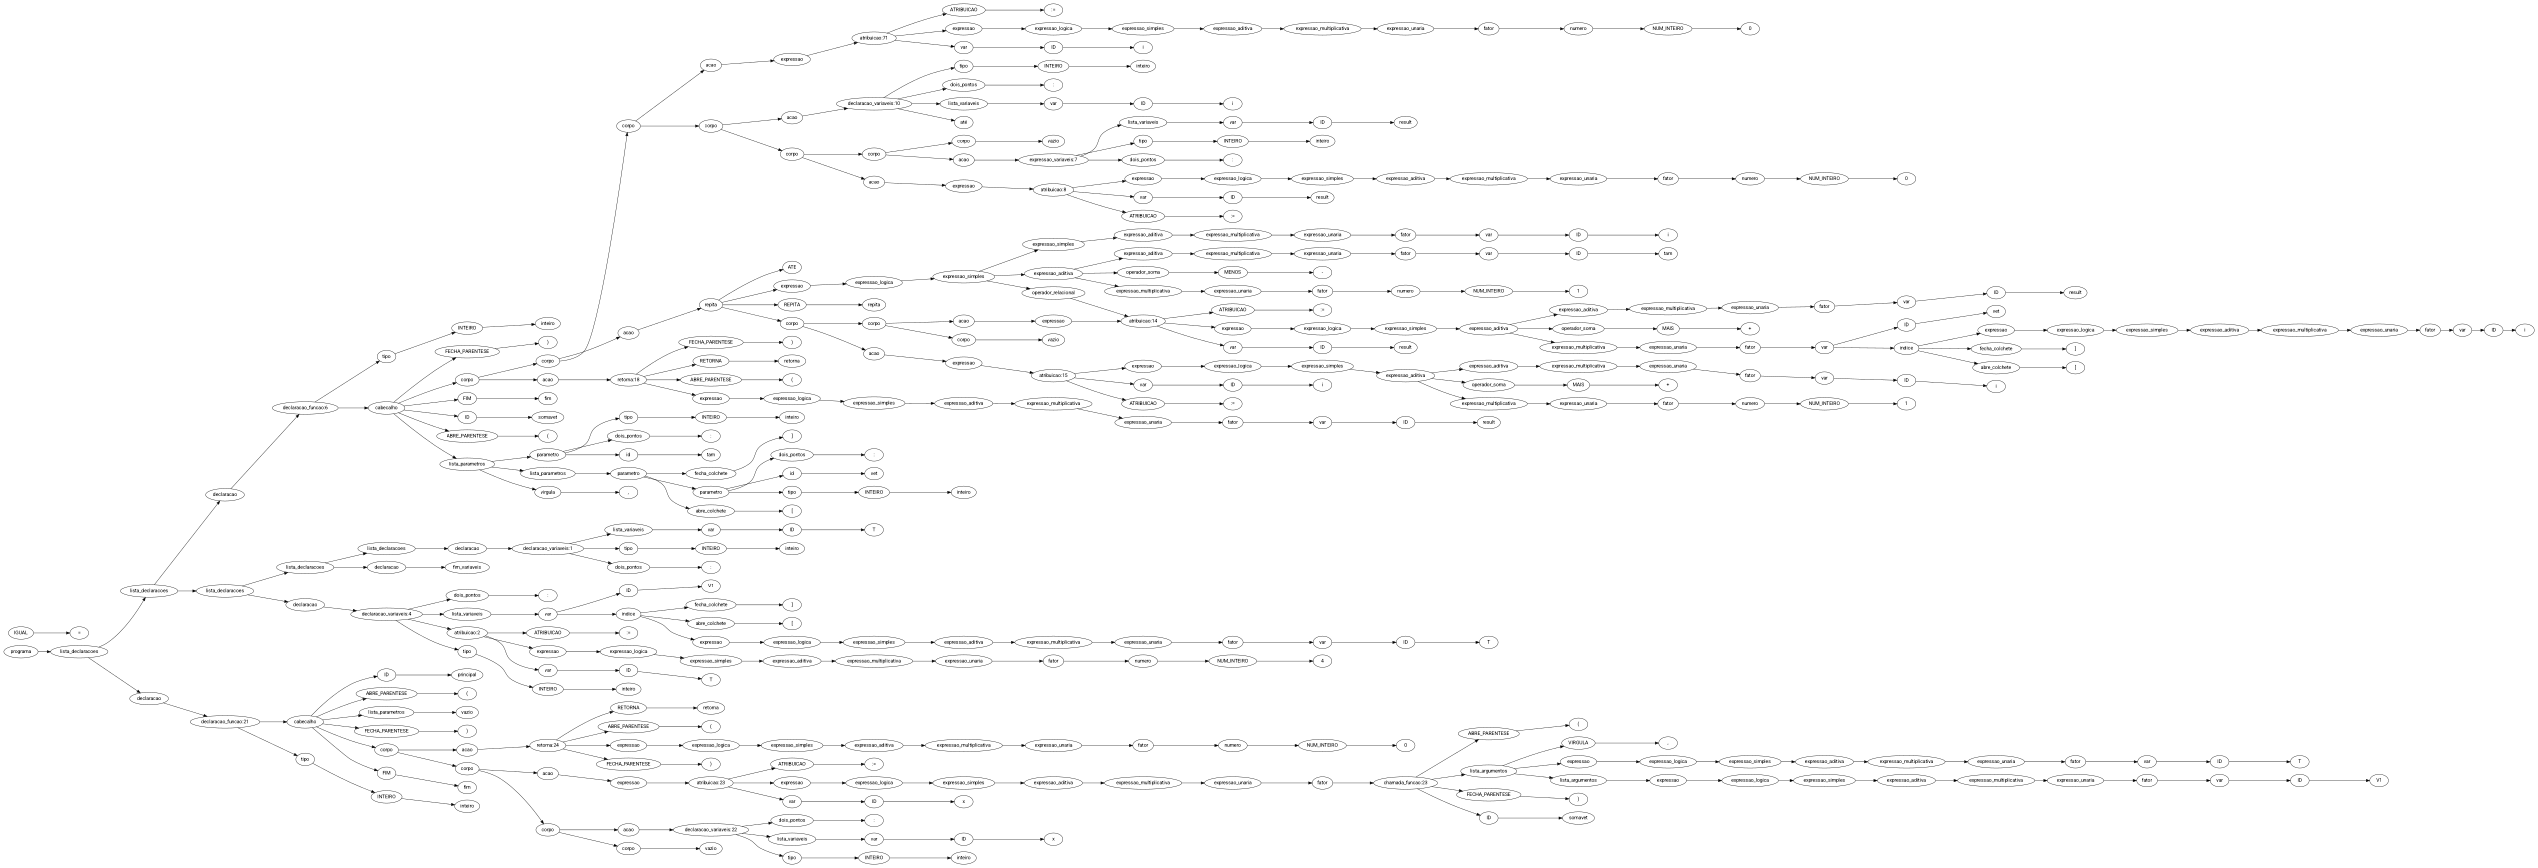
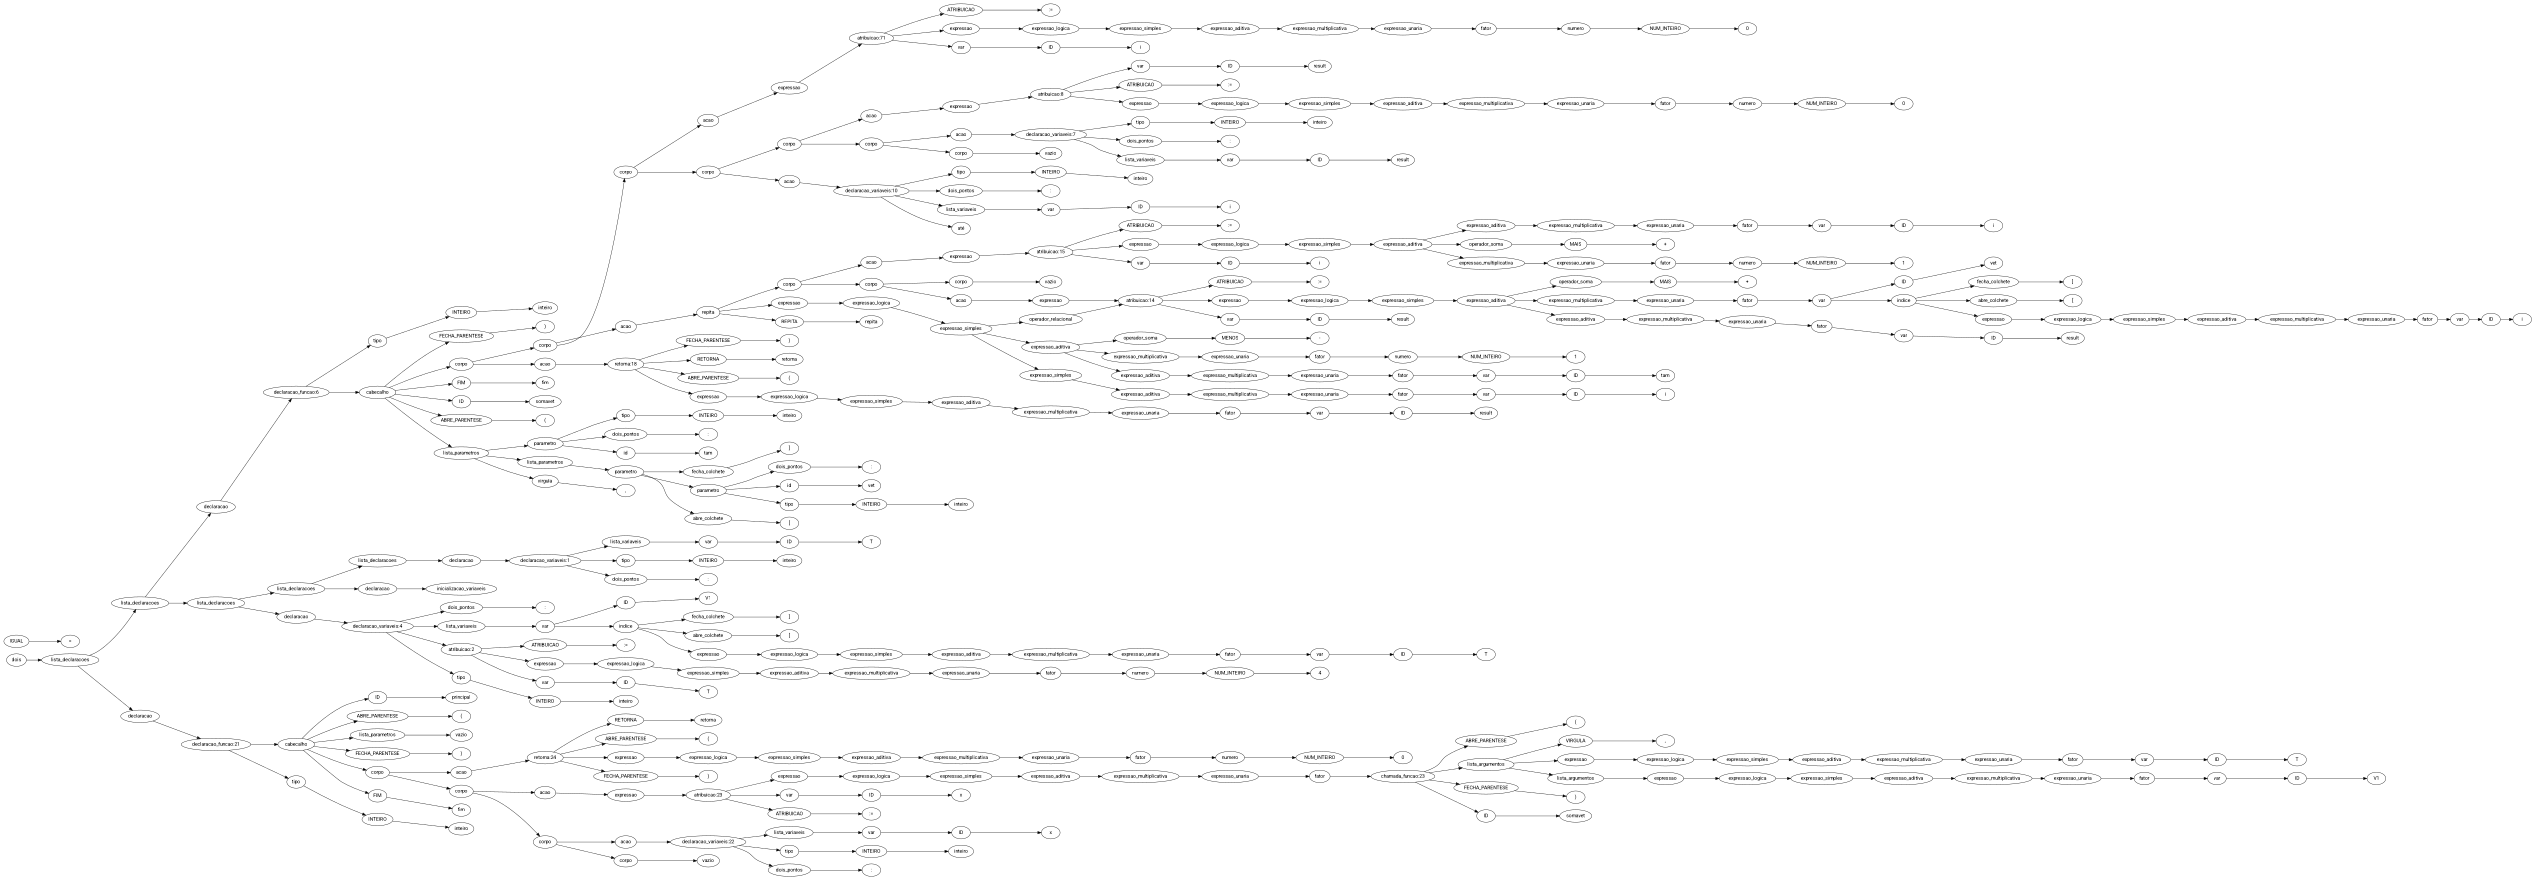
node "expressao_variaveis:7": label "expressao_variaveis:7" -> "declaracao_variaveis:7"
node "ATE": removed
node "fim_variaveis": label "fim_variaveis" -> "inicializacao_variaveis"
node "programa": label "programa" -> "dois"
